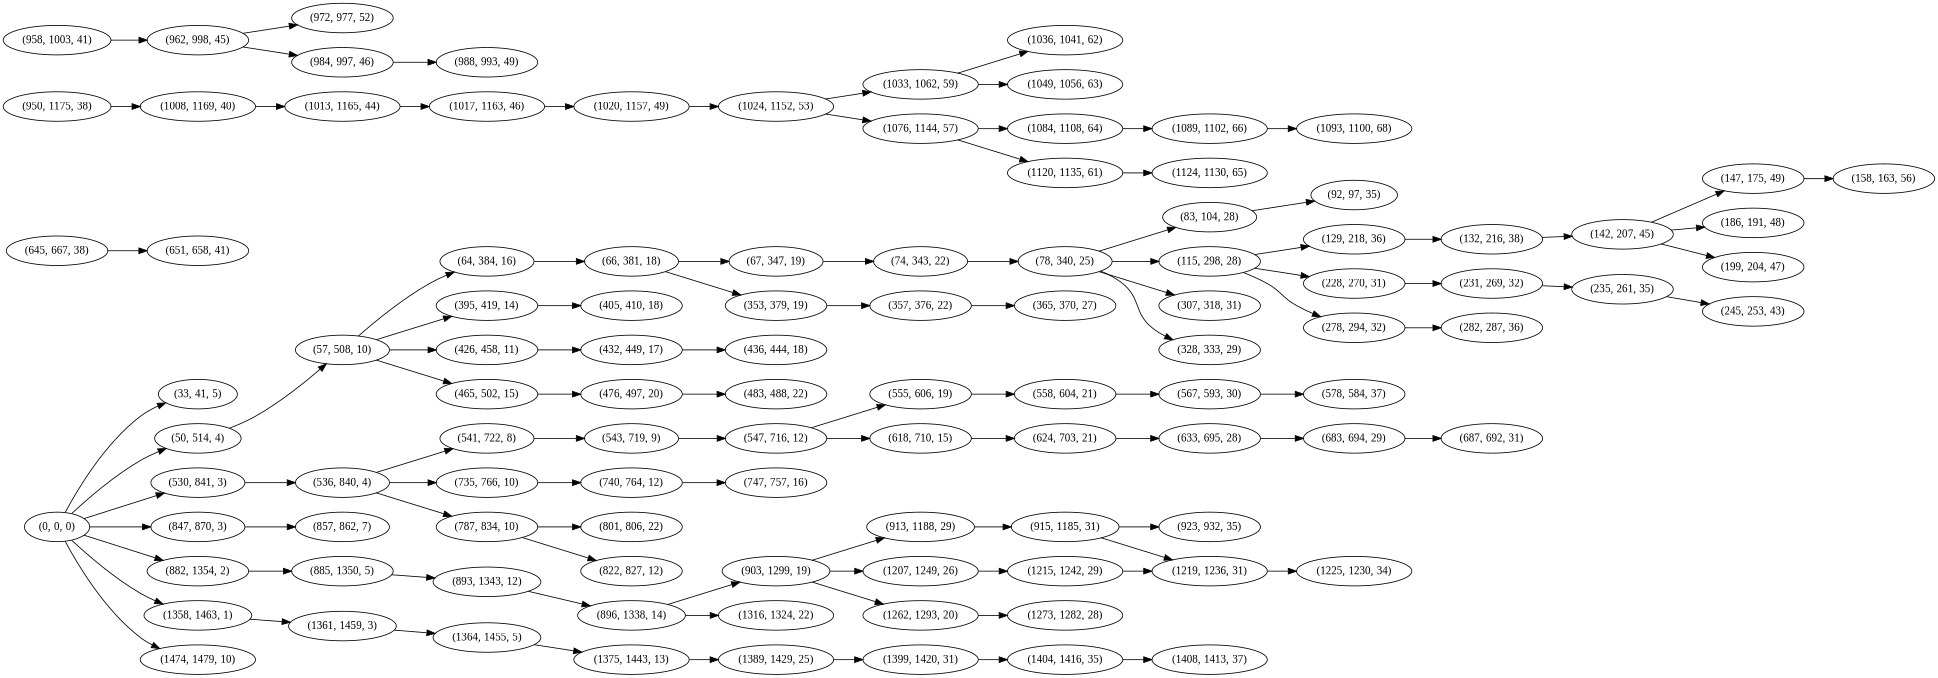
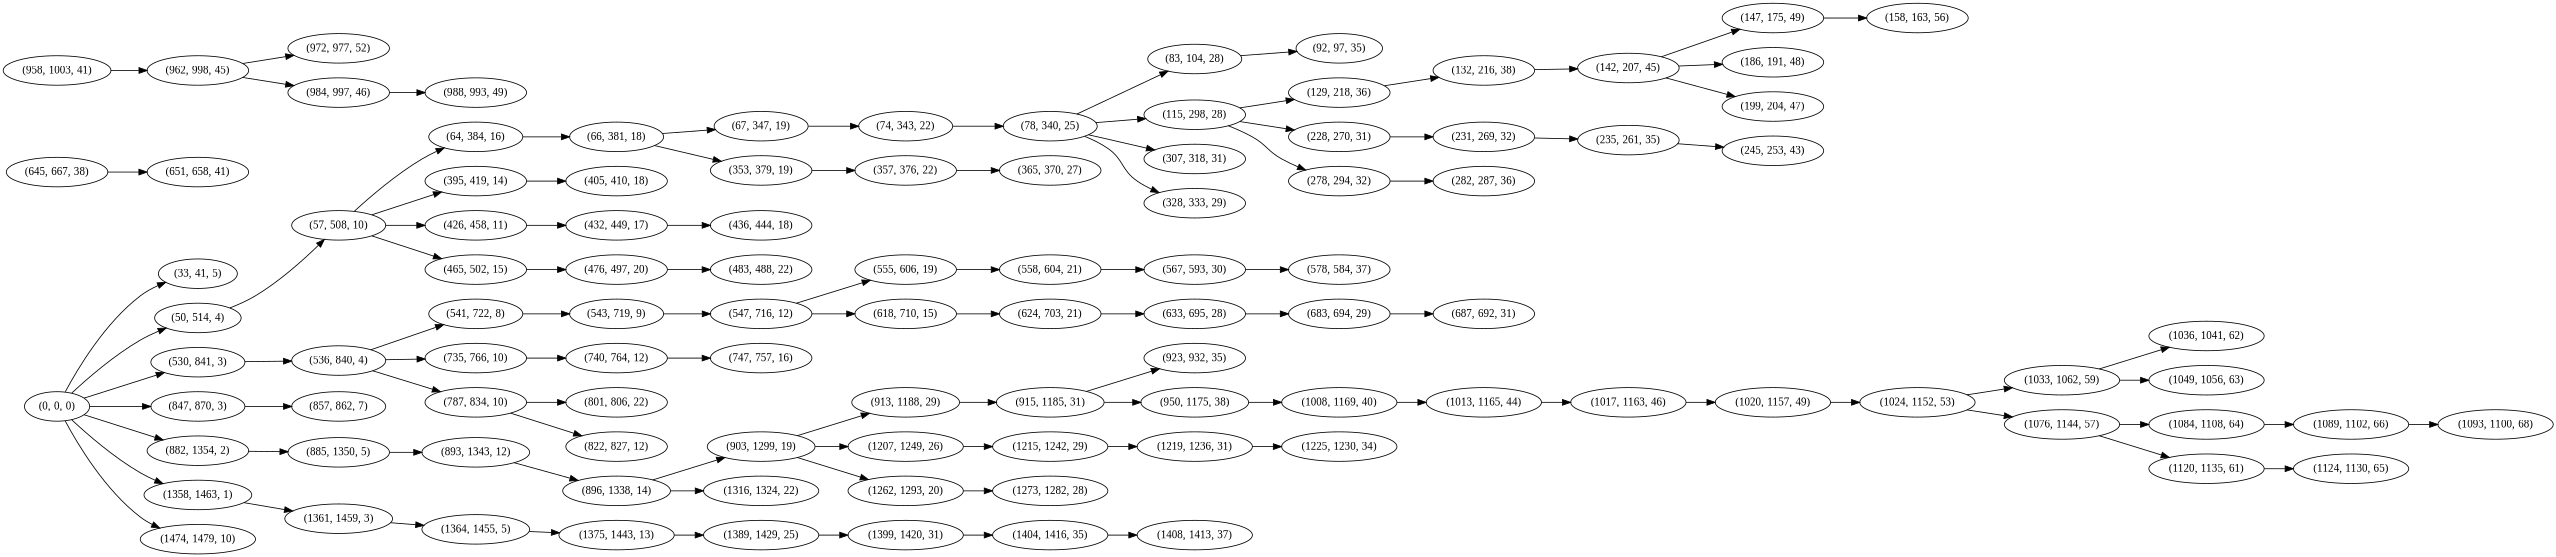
edge "(915, 1185, 31)" -> "(1219, 1236, 31)": now "(915, 1185, 31)" -> "(950, 1175, 38)"
